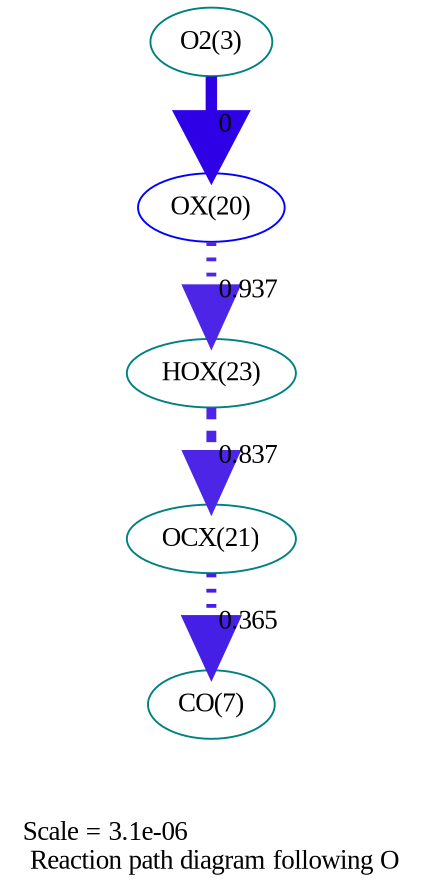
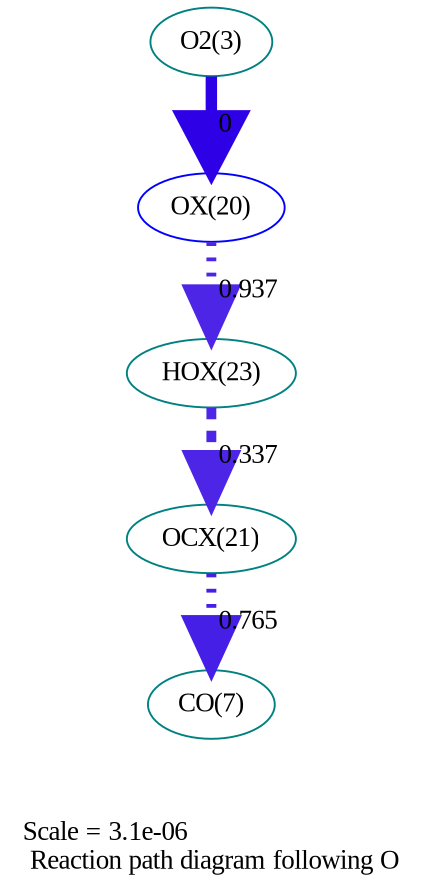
edge "HOX(23)" -> "OCX(21)": label " 0.837" -> " 0.337"
edge "OCX(21)" -> "CO(7)": label " 0.365" -> " 0.765"
